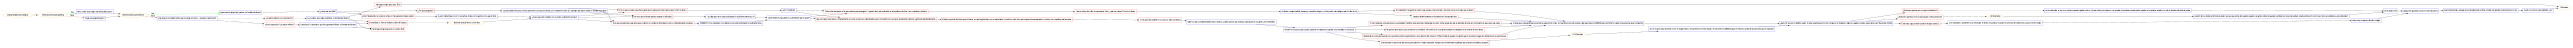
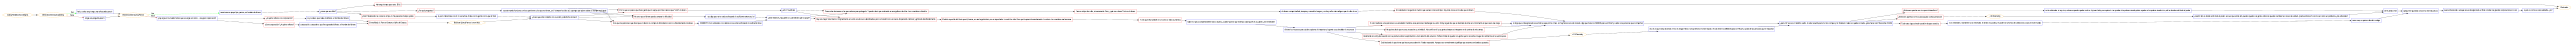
edge "sí, ya sabes. que nada en billetes. el hombre del dinero" -> "No tengo tiempo para esto. [Fin]": now "¿crees que sea feliz?" -> "No tengo tiempo para esto. [Fin]"
node "Ustedes definitivamente se llevarían bien. Demasiado bien.": removed
node "No tengo tiempo para esto, lo siento. [Fin]": removed
